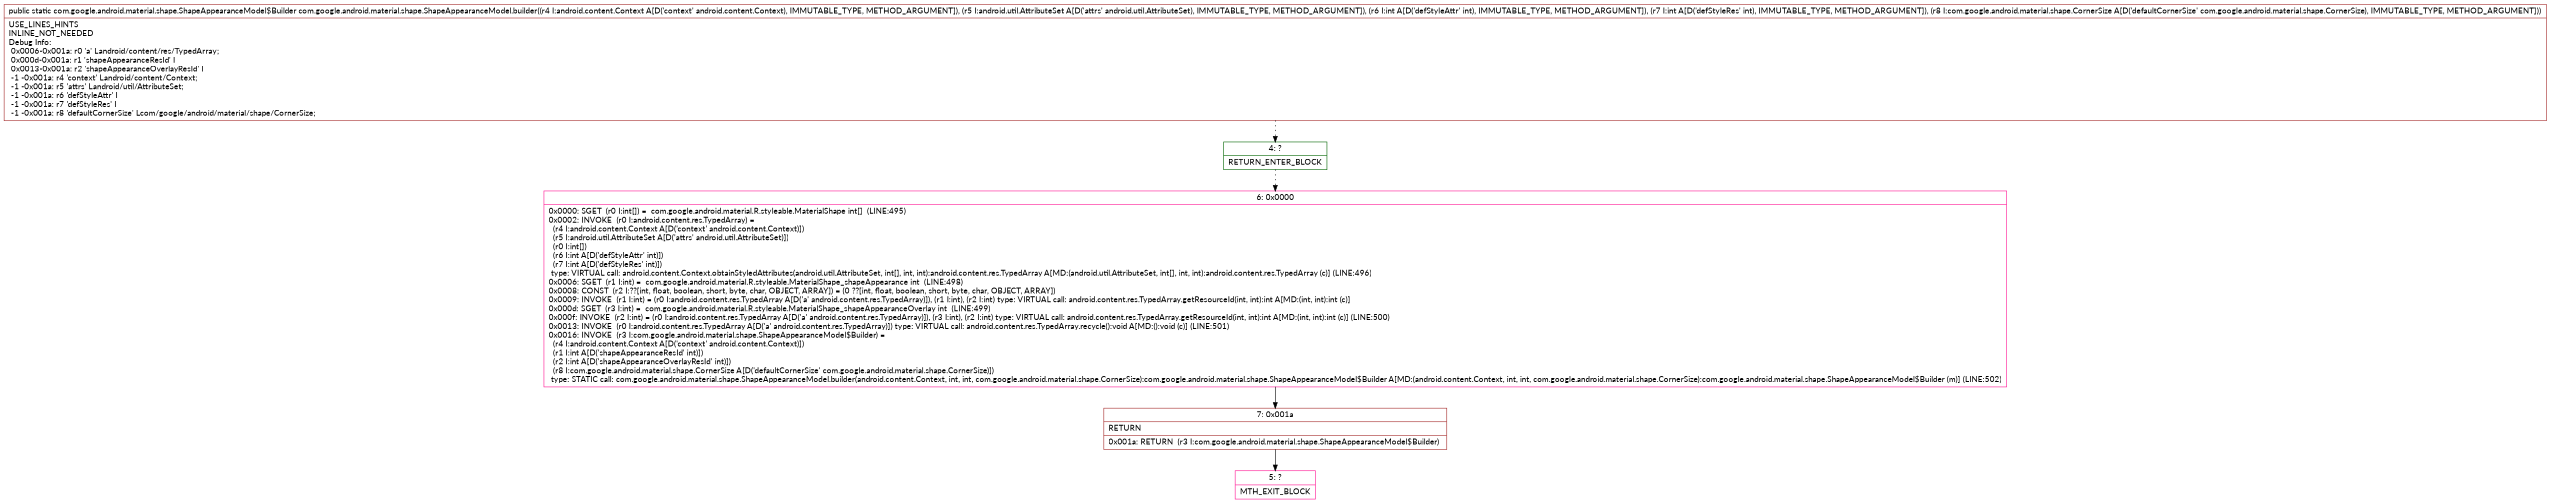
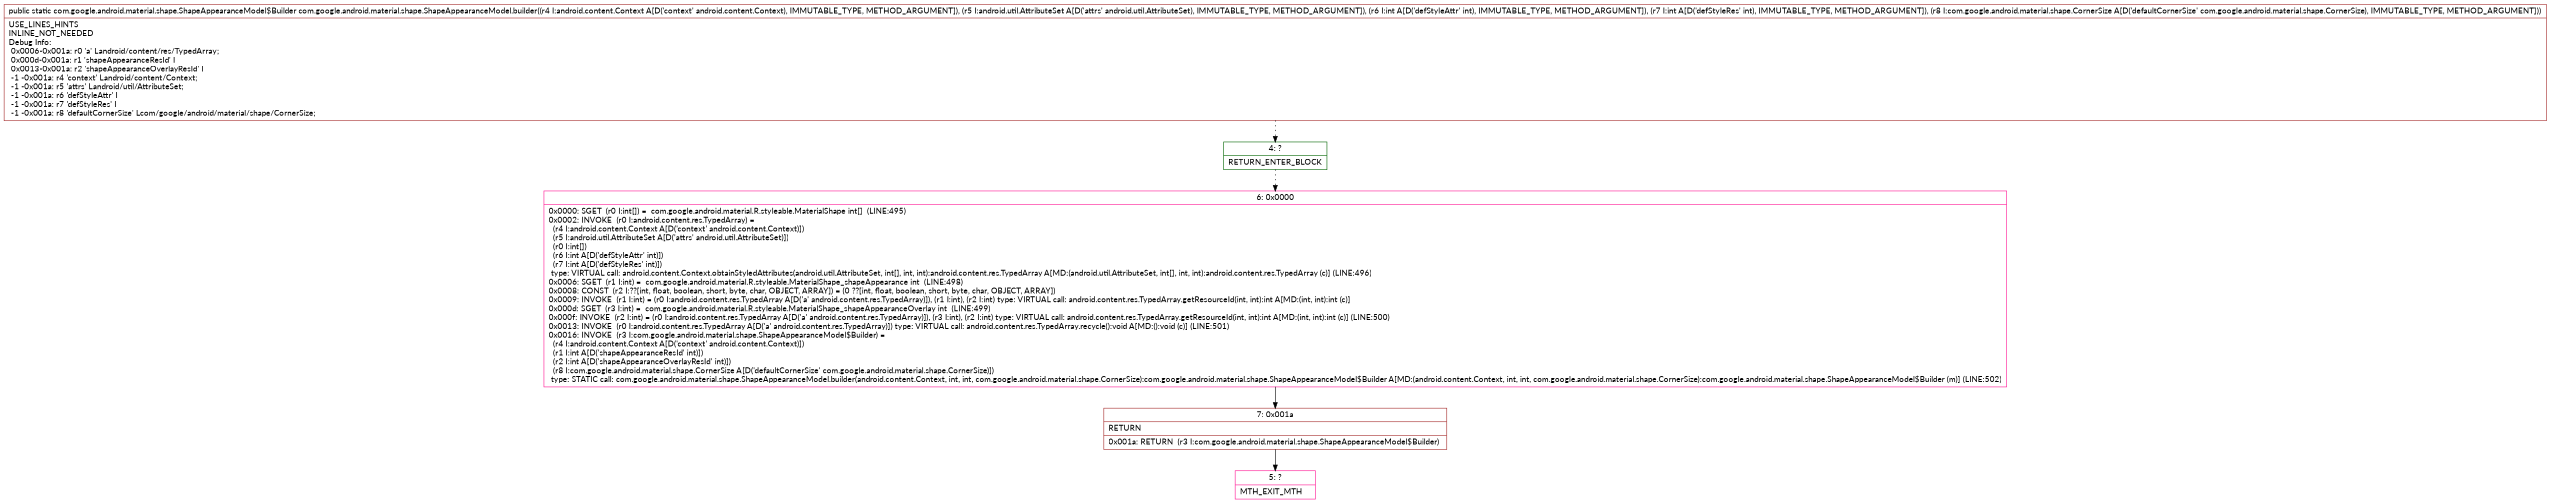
node "5: ?": text "MTH_EXIT_BLOCK" -> "MTH_EXIT_MTH"
